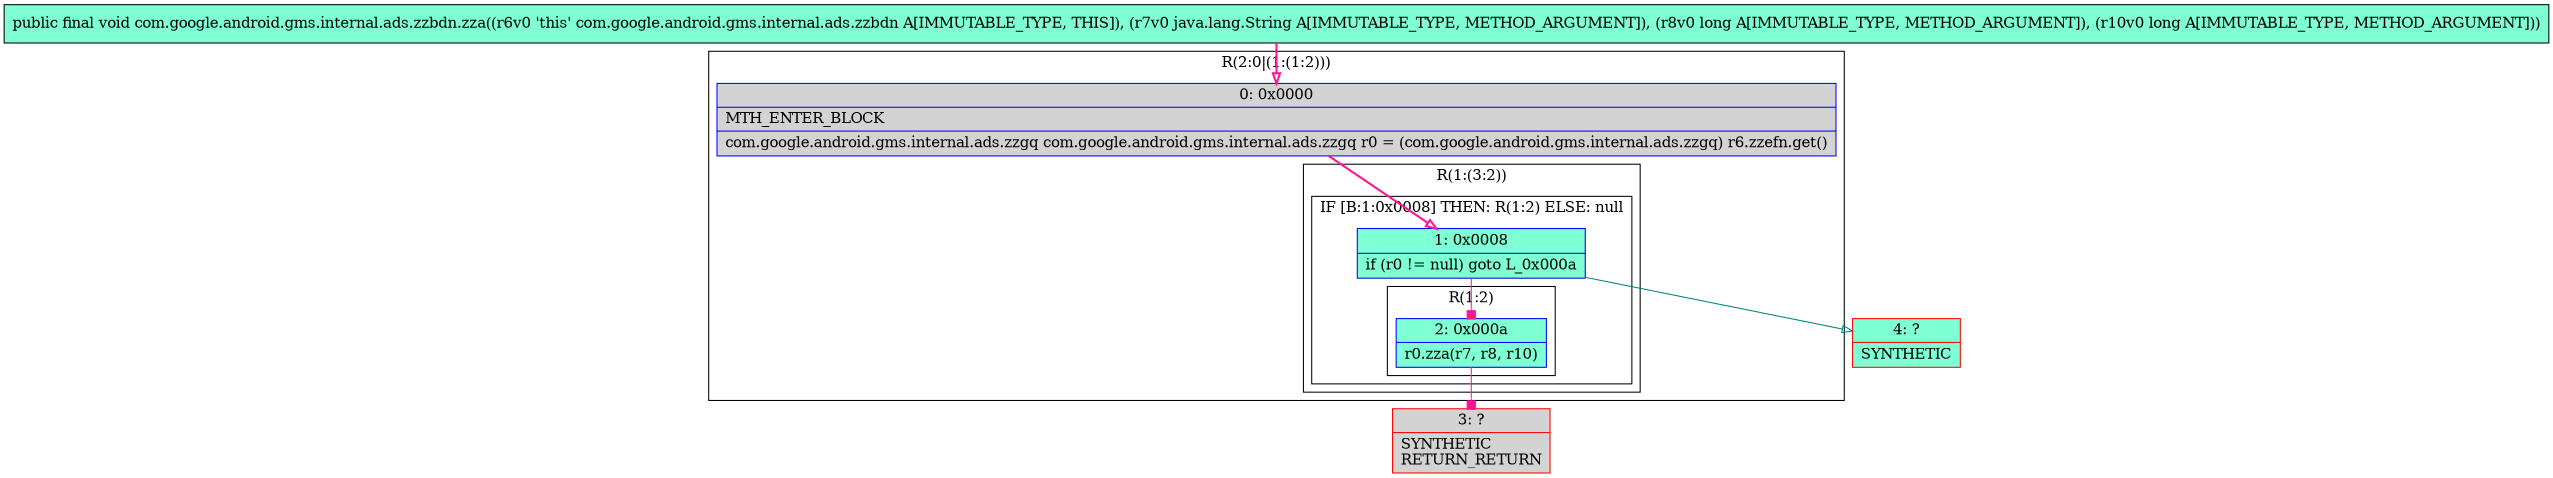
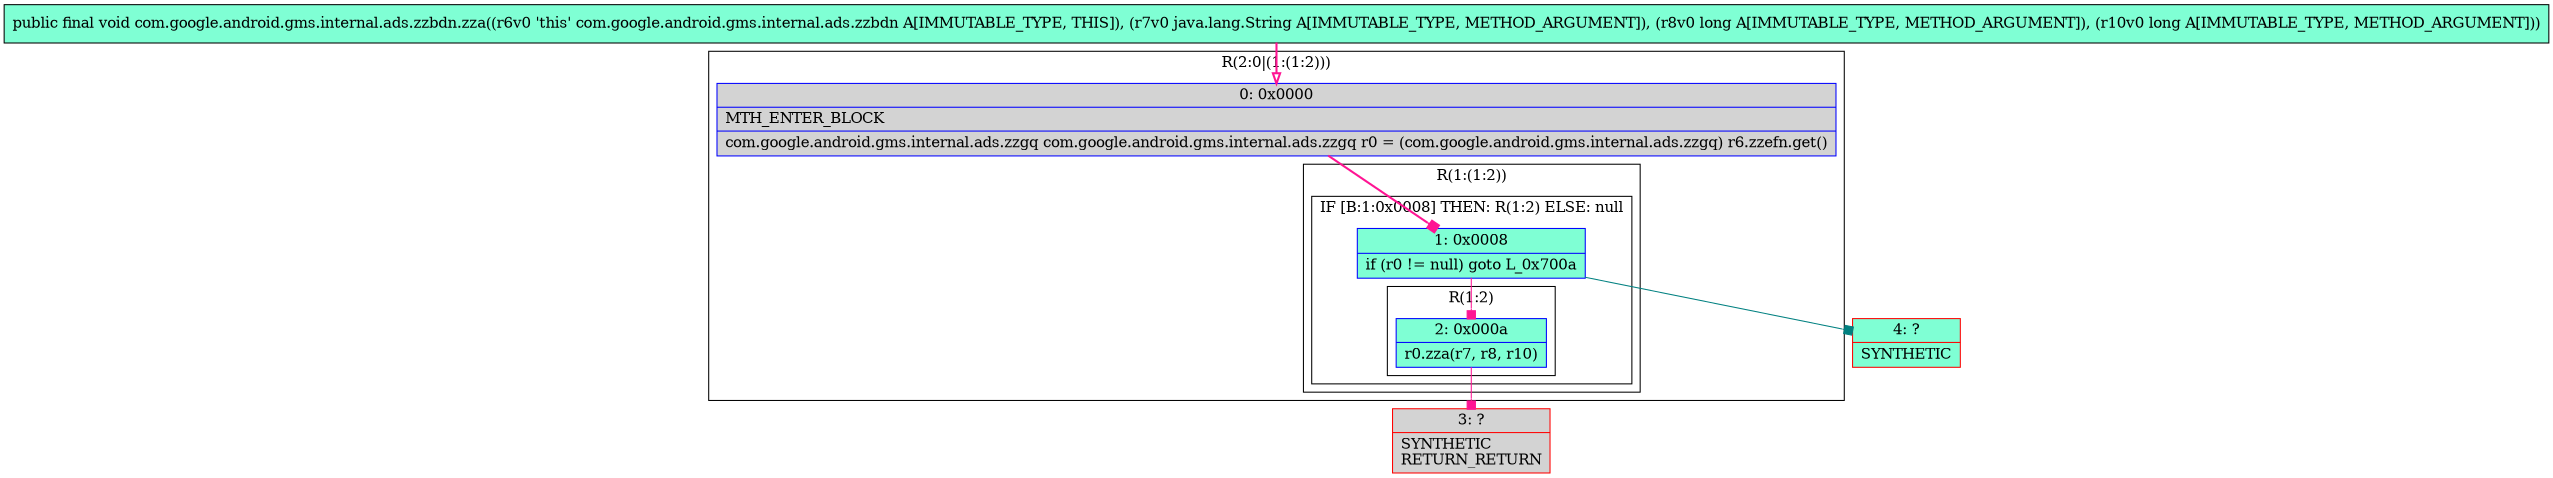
cluster "R(1:(3:2))": label "R(1:(3:2))" -> "R(1:(1:2))"
edge "0: 0x0000" -> "1: 0x0008": arrowhead onormal -> box
node "1: 0x0008": text "if (r0 != null) goto L_0x000a" -> "if (r0 != null) goto L_0x700a"
edge "1: 0x0008" -> "4: ?": arrowhead onormal -> box
